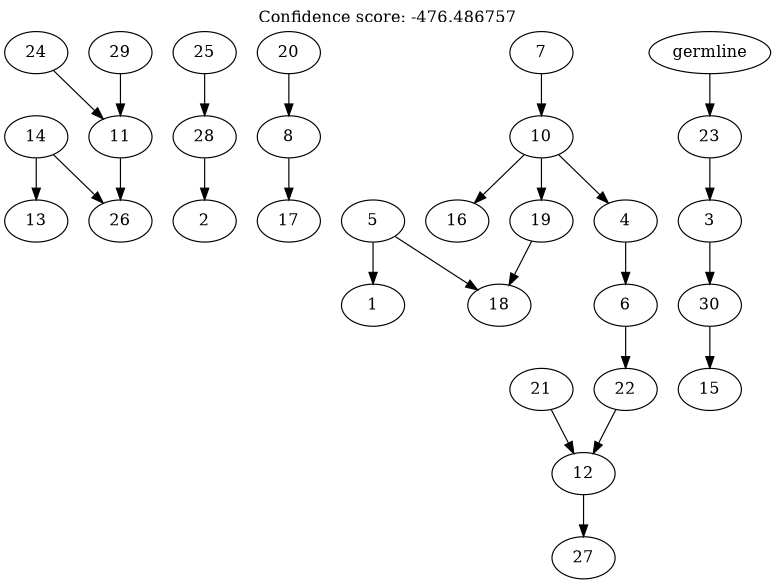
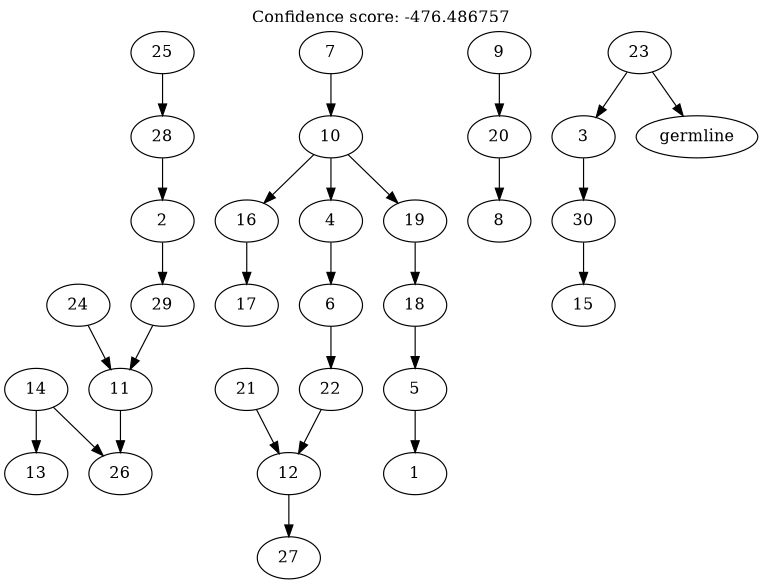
node "9": added
edge "germline" -> "23": reversed
edge "8" -> "17": now "16" -> "17"
edge "2" -> "29": added
edge "5" -> "18": reversed
